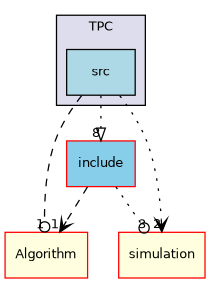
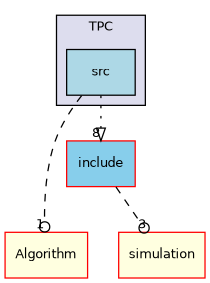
edge "src" -> "simulation": removed
edge "include" -> "Algorithm": removed
edge "include" -> "simulation": style dotted -> dashed
